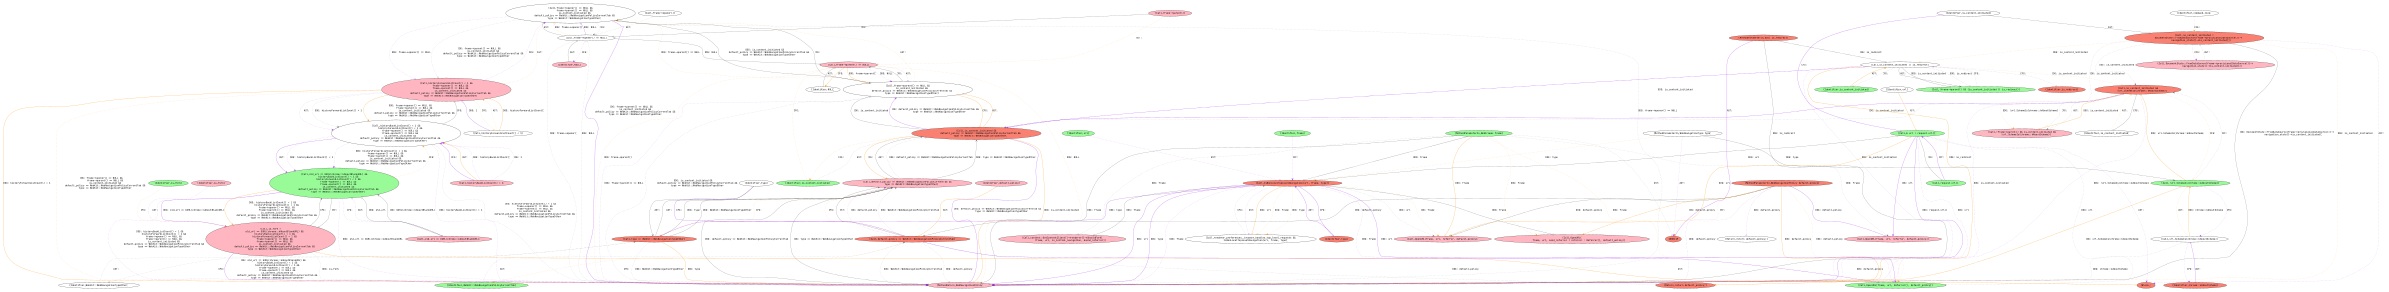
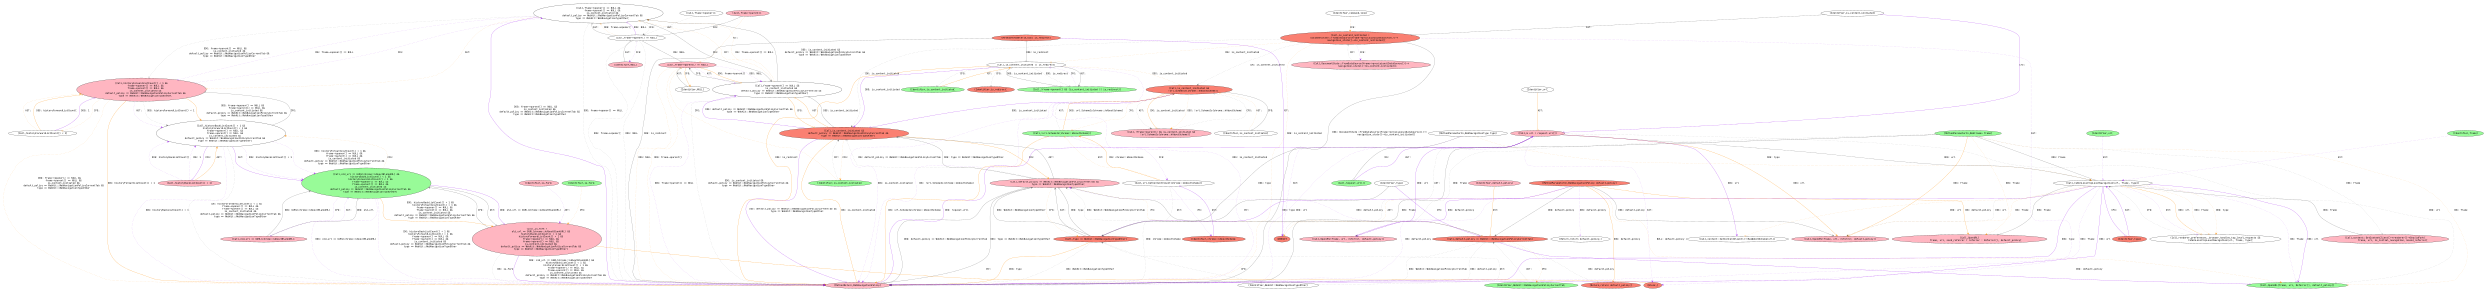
node "(Call,& url = request.url())": fillcolor palegreen -> lightpink
edge "(MethodParameterIn,WebNavigationType type)" -> "(Call,!url.SchemeIs(chrome::kAboutScheme))": now "(MethodParameterIn,WebNavigationType type)" -> "(Call,type == WebKit::WebNavigationTypeOther)"
node "(Call,IsNonLocalTopLevelNavigation(url, frame, type))": fillcolor salmon -> white
node "(Call,content::GetContentClient()->HasWebUIScheme(url))": added
edge "(MethodParameterIn,WebNavigationPolicy default_policy)" -> "(Call,OpenURL(frame, url, Referrer(), default_policy))": label "DDG: default_policy" -> "NULL: default_policy"
node "(Call,url.SchemeIs(chrome::kAboutScheme))": label "(Call,url.SchemeIs(chrome::kAboutScheme))" -> "(Call,url.GetContentClient(chrome::kAboutScheme))"
